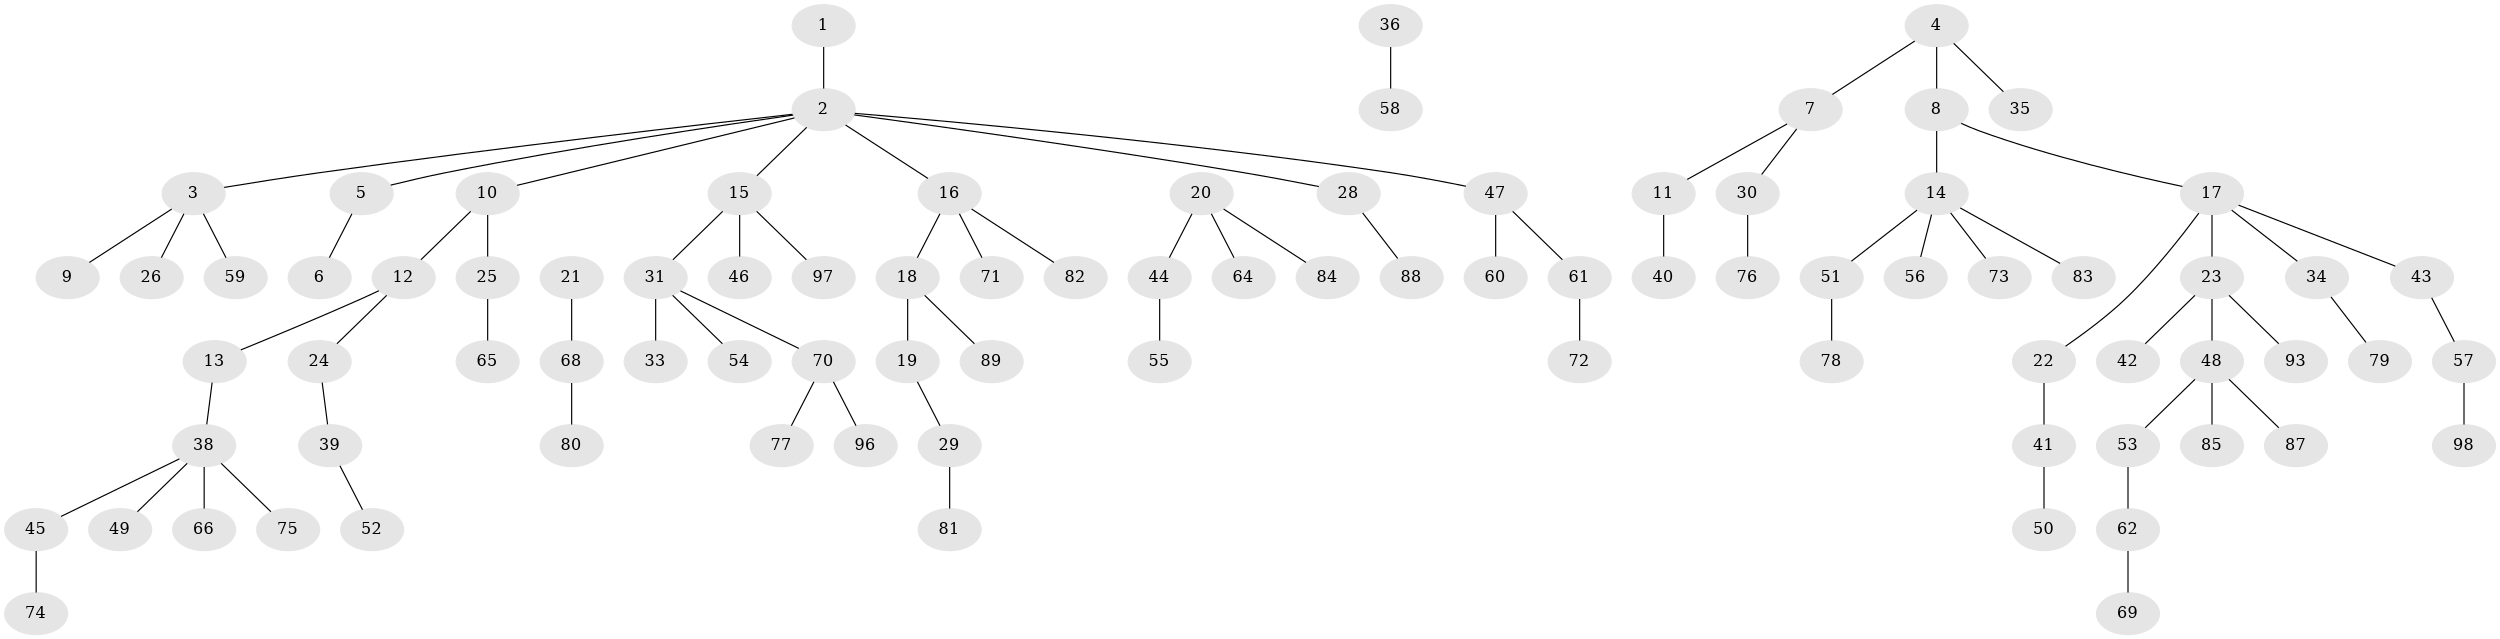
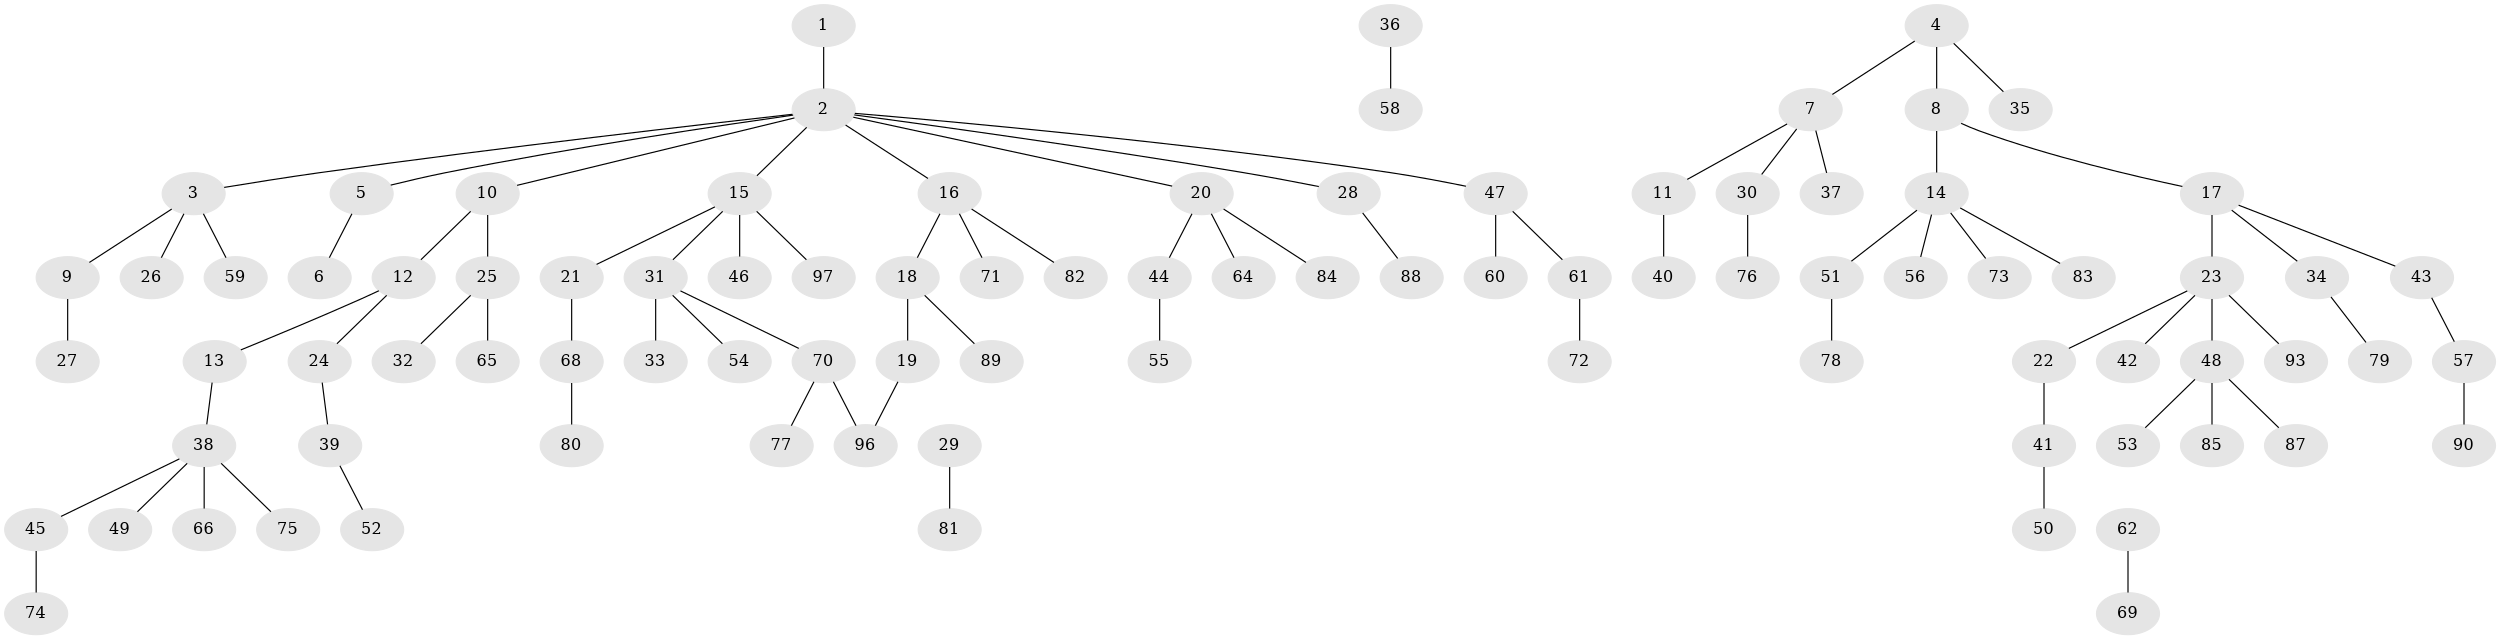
edge "2" -- "20": added
node "37": added
edge "15" -- "21": added
edge "17" -- "22": now "23" -- "22"
node "27": added
node "32": added
edge "19" -- "29": now "19" -- "96"
node "98": label "98" -> "90"
edge "53" -- "62": removed
